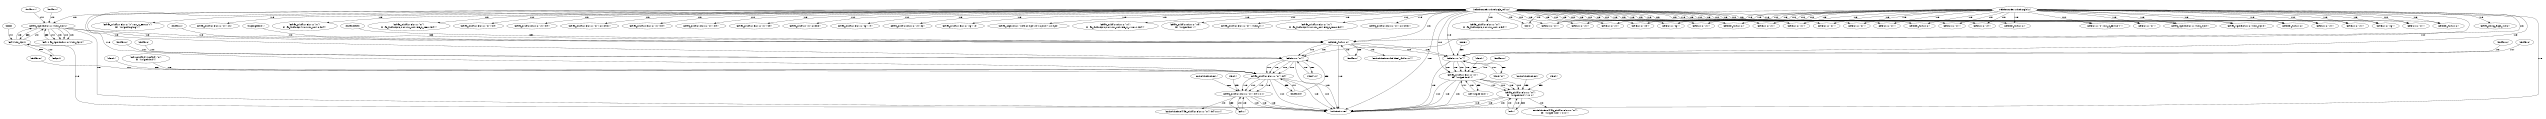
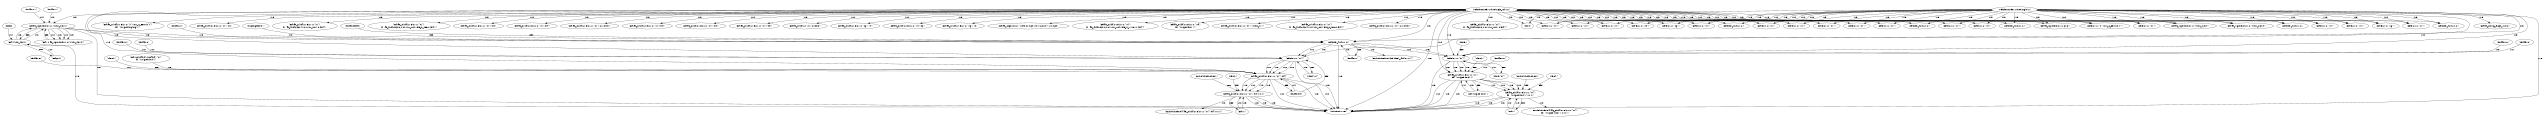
node "(Call,file_signextend(ms, m, p->q))": added
